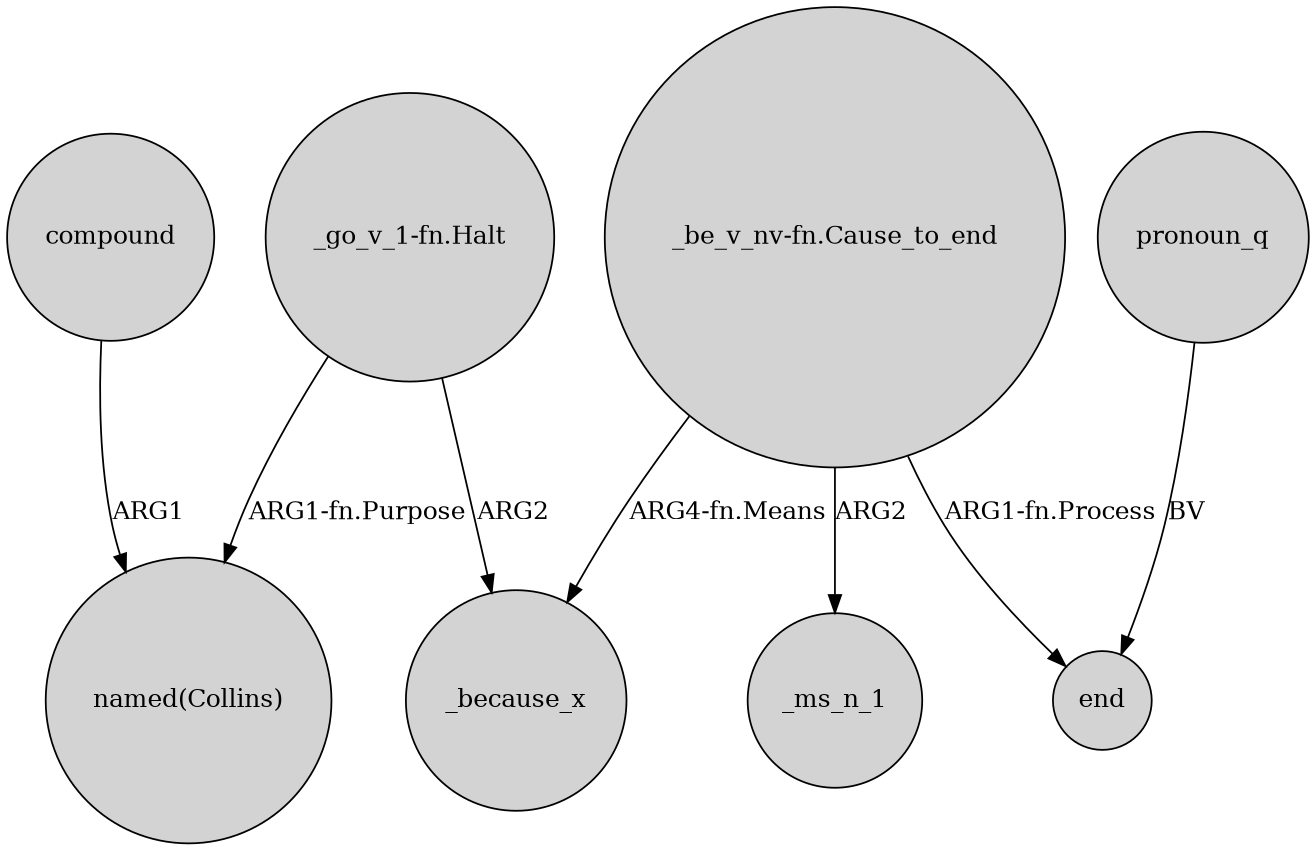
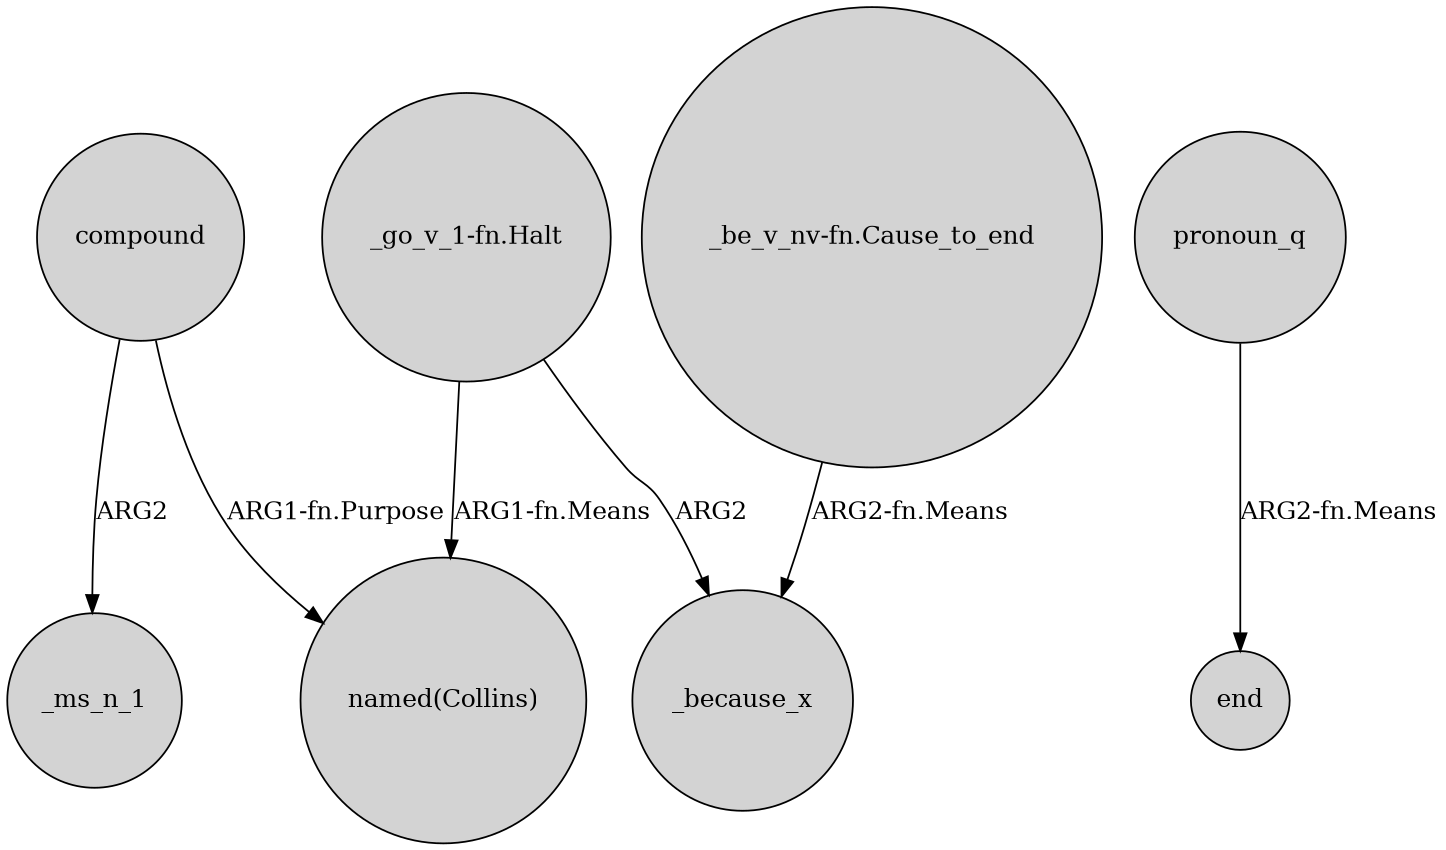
edge "compound" -> "named(Collins)": label "ARG1" -> "ARG1-fn.Purpose"
edge "_go_v_1-fn.Halt" -> "named(Collins)": label "ARG1-fn.Purpose" -> "ARG1-fn.Means"
edge "_be_v_nv-fn.Cause_to_end" -> "_because_x": label "ARG4-fn.Means" -> "ARG2-fn.Means"
edge "pronoun_q" -> "end": label "BV" -> "ARG2-fn.Means"
edge "_be_v_nv-fn.Cause_to_end" -> "_ms_n_1": now "compound" -> "_ms_n_1"
edge "_be_v_nv-fn.Cause_to_end" -> "end": removed, label "ARG1-fn.Process"
